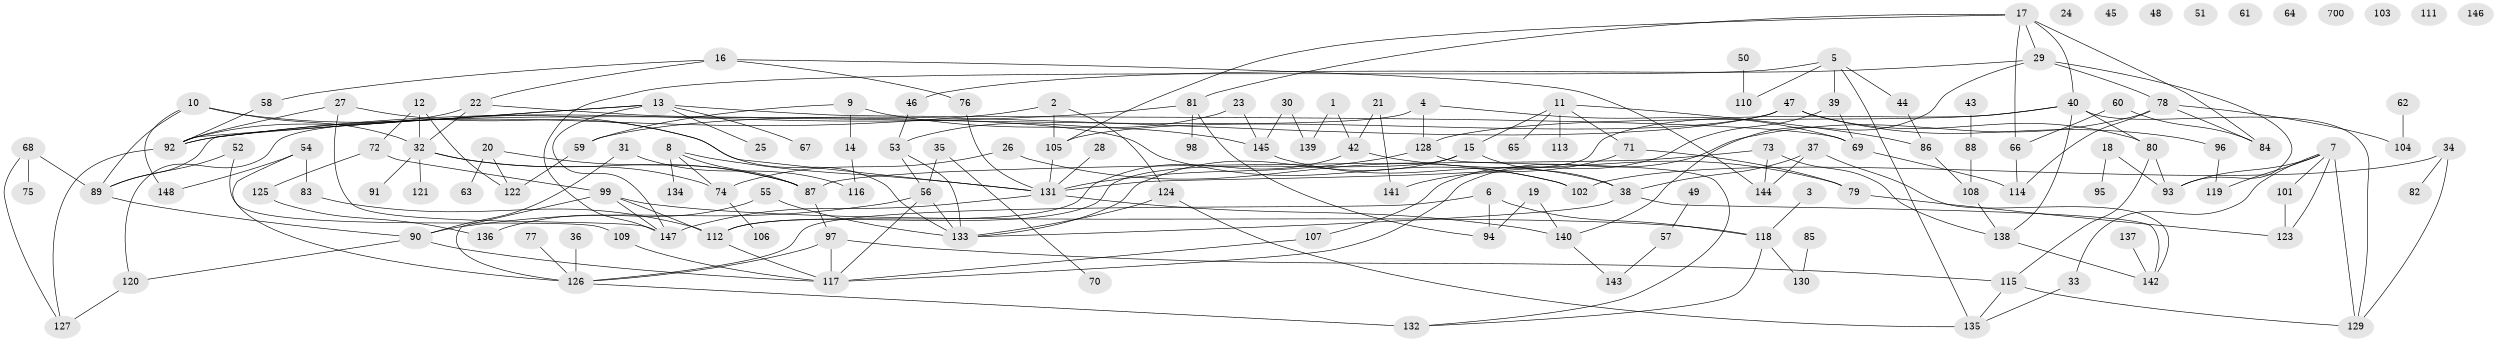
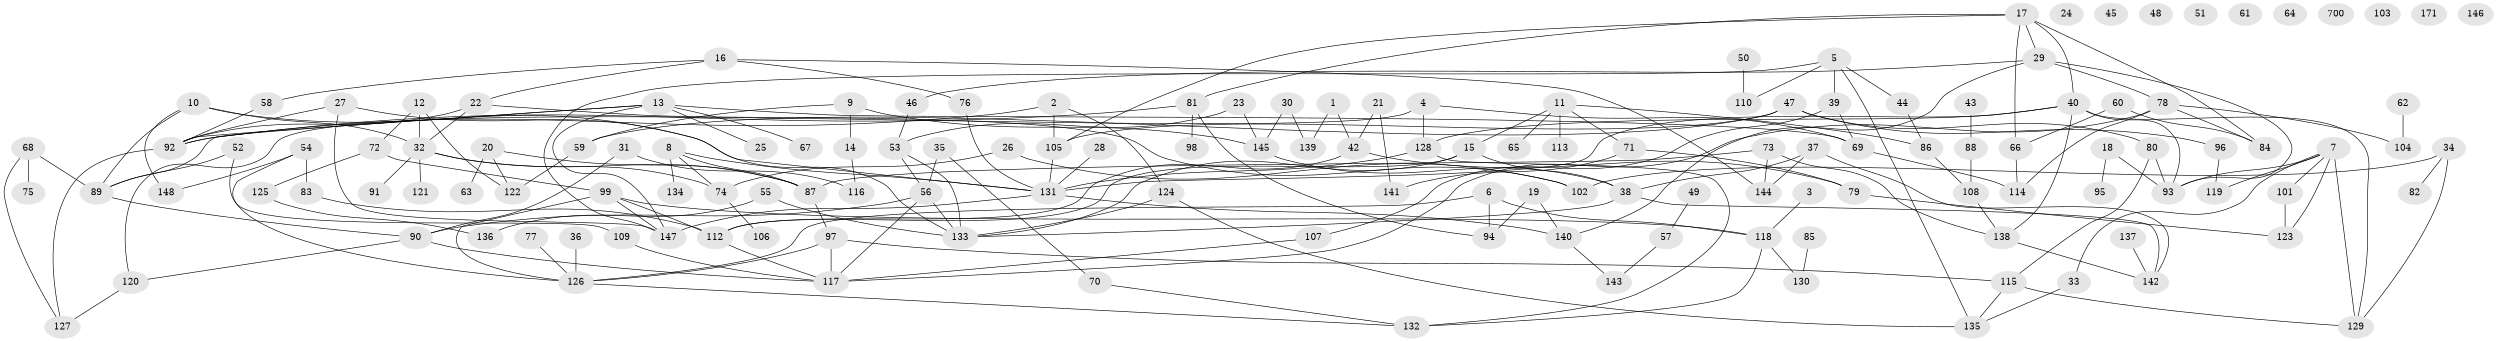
node "111": label "111" -> "171"
edge "40" -- "80": now "40" -- "93"
edge "70" -- "132": added
